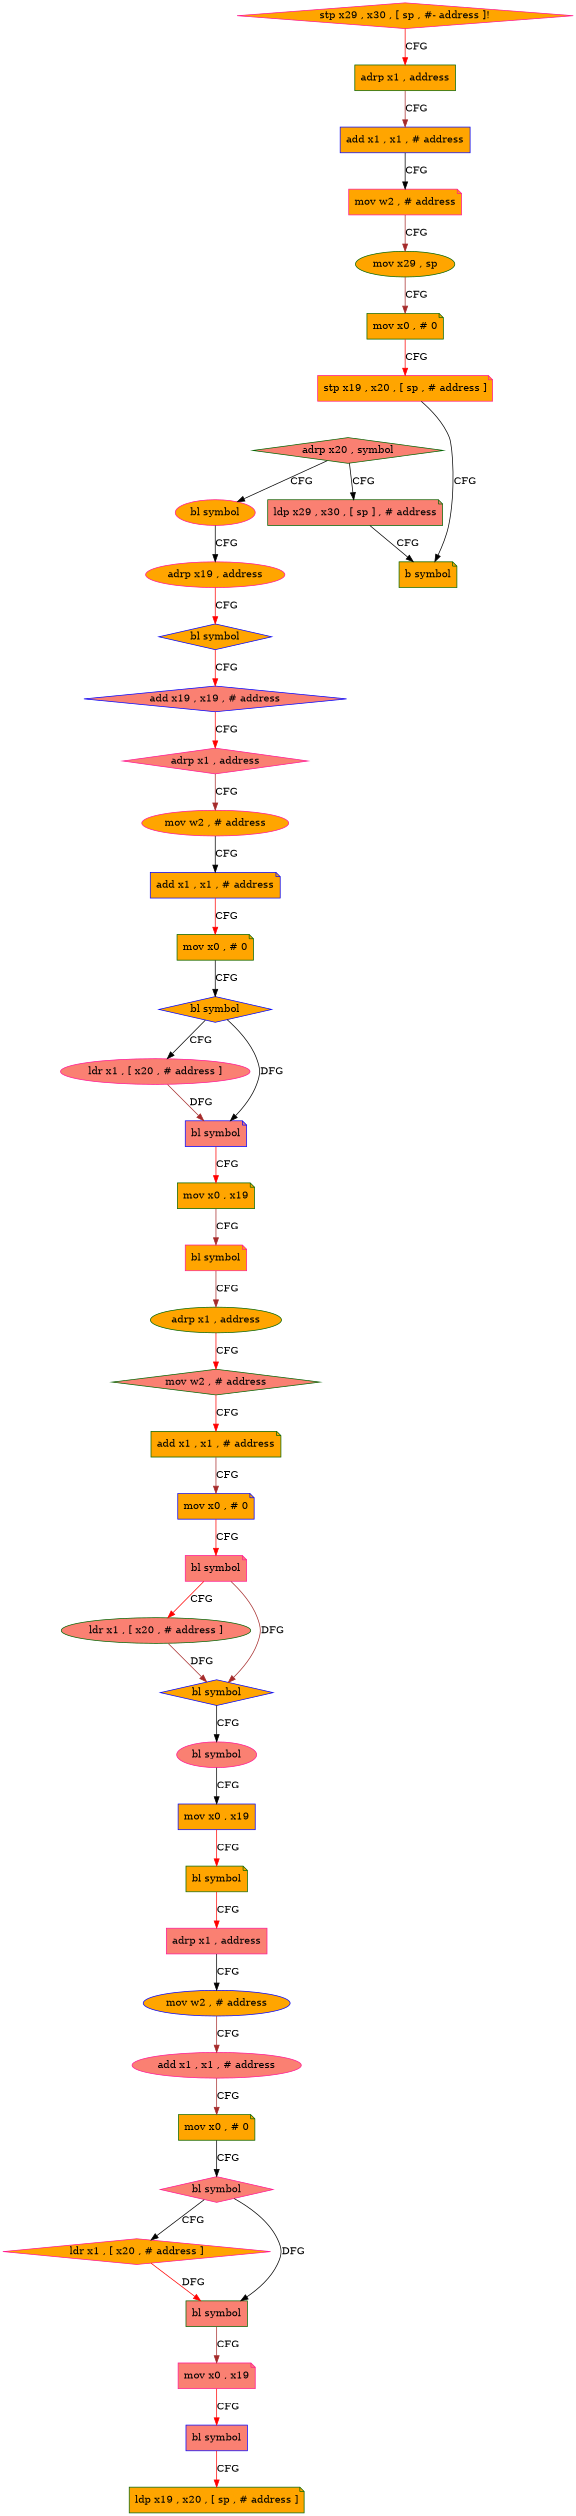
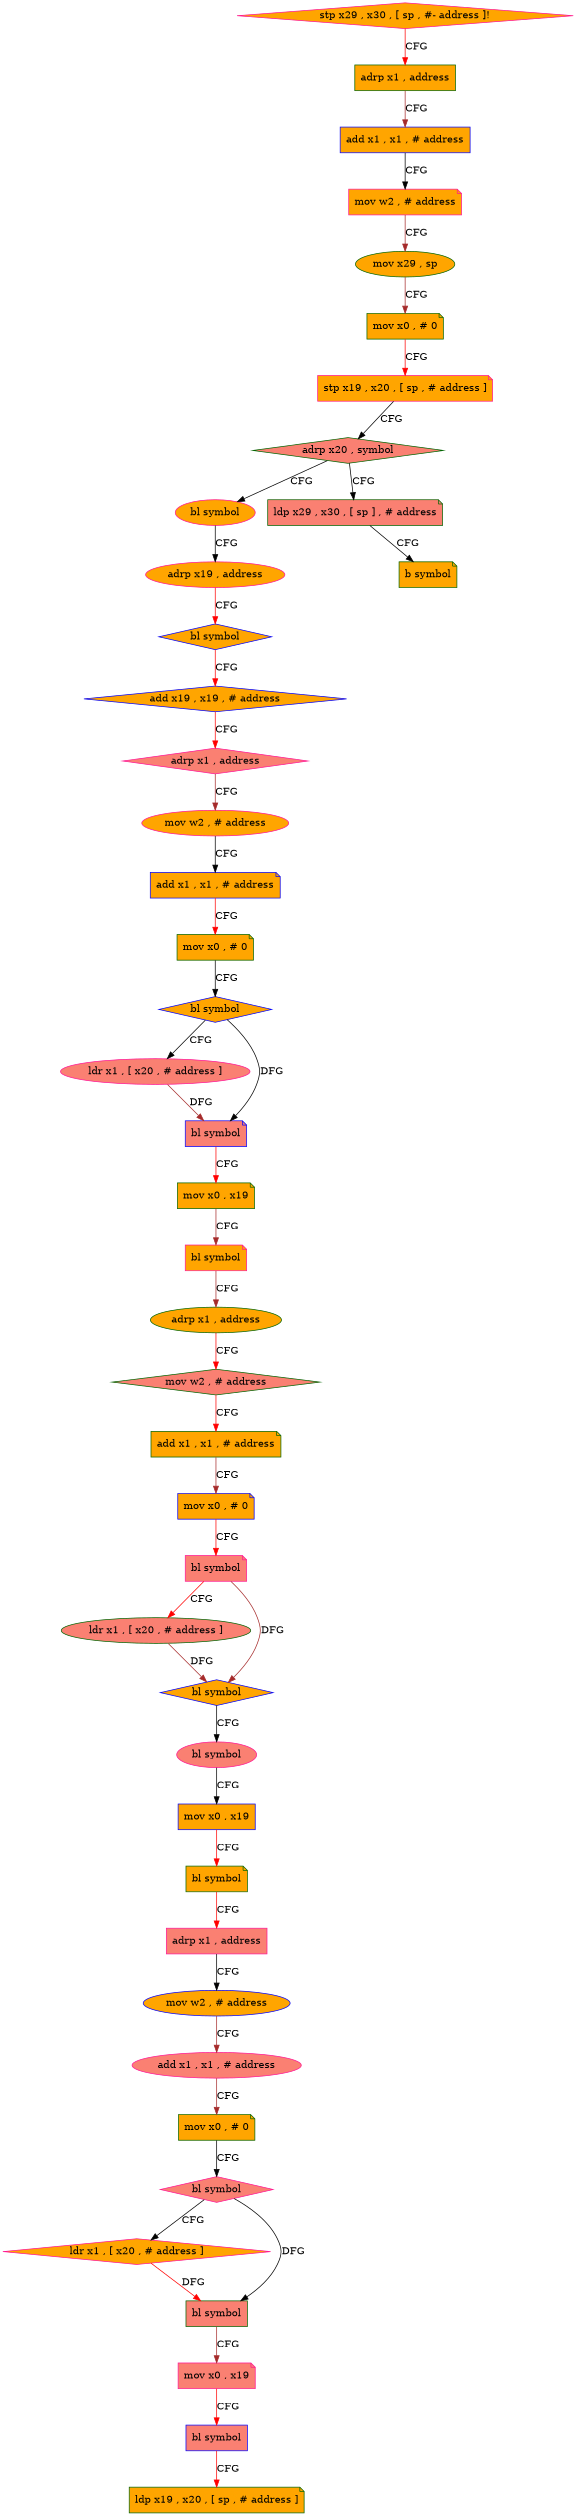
edge "stp x19 , x20 , [ sp , # address ]" -> "b symbol": now "stp x19 , x20 , [ sp , # address ]" -> "adrp x20 , symbol"
node "add x19 , x19 , # address": fillcolor salmon -> orange
